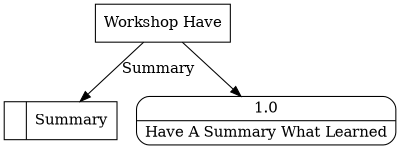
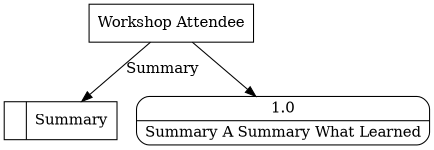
node "Workshop Have": label "Workshop Have" -> "Workshop Attendee"
node "1.0": text "Have A Summary What Learned" -> "Summary A Summary What Learned"
